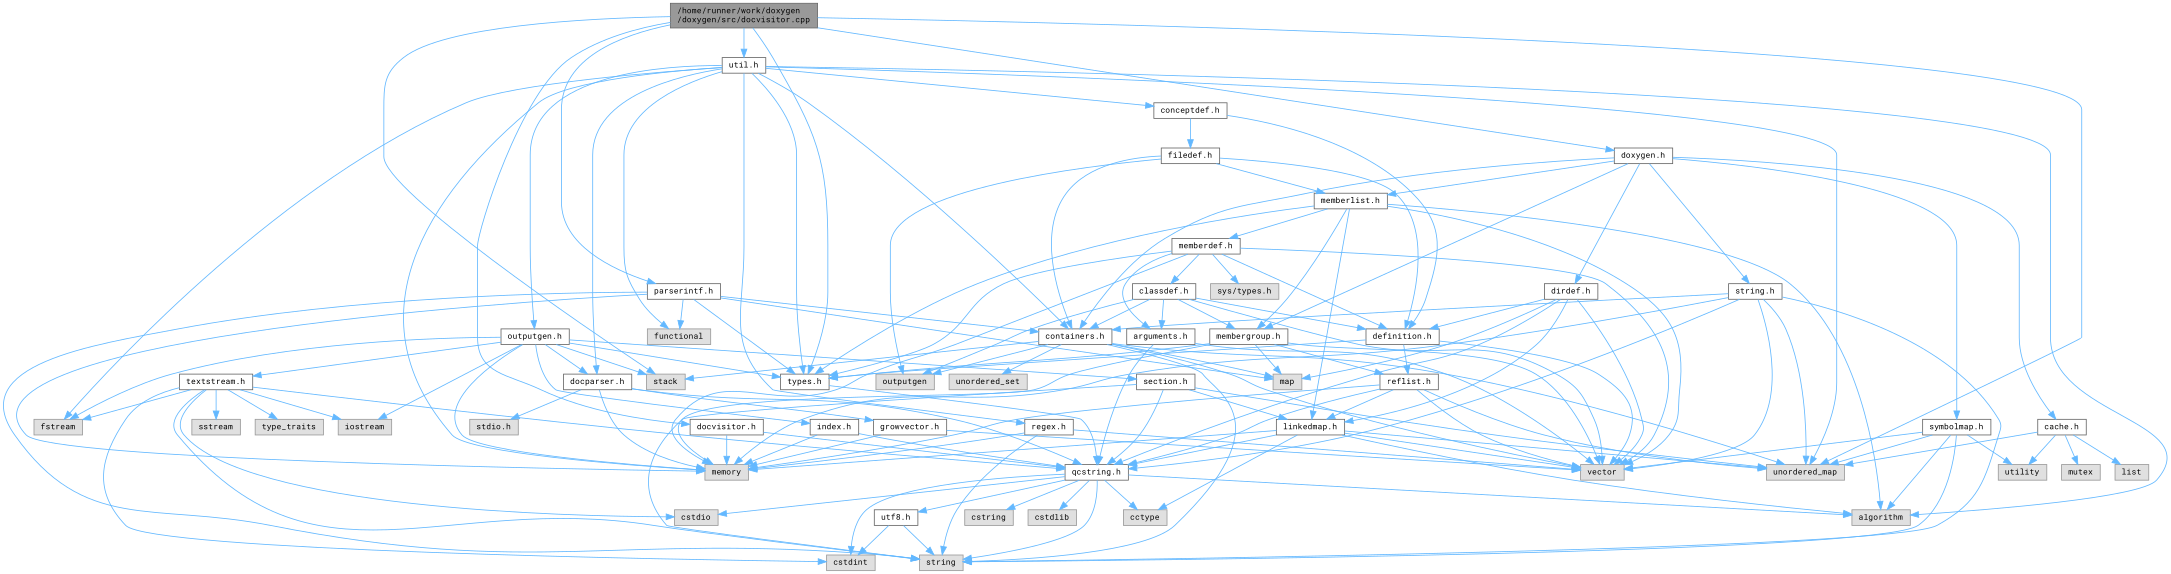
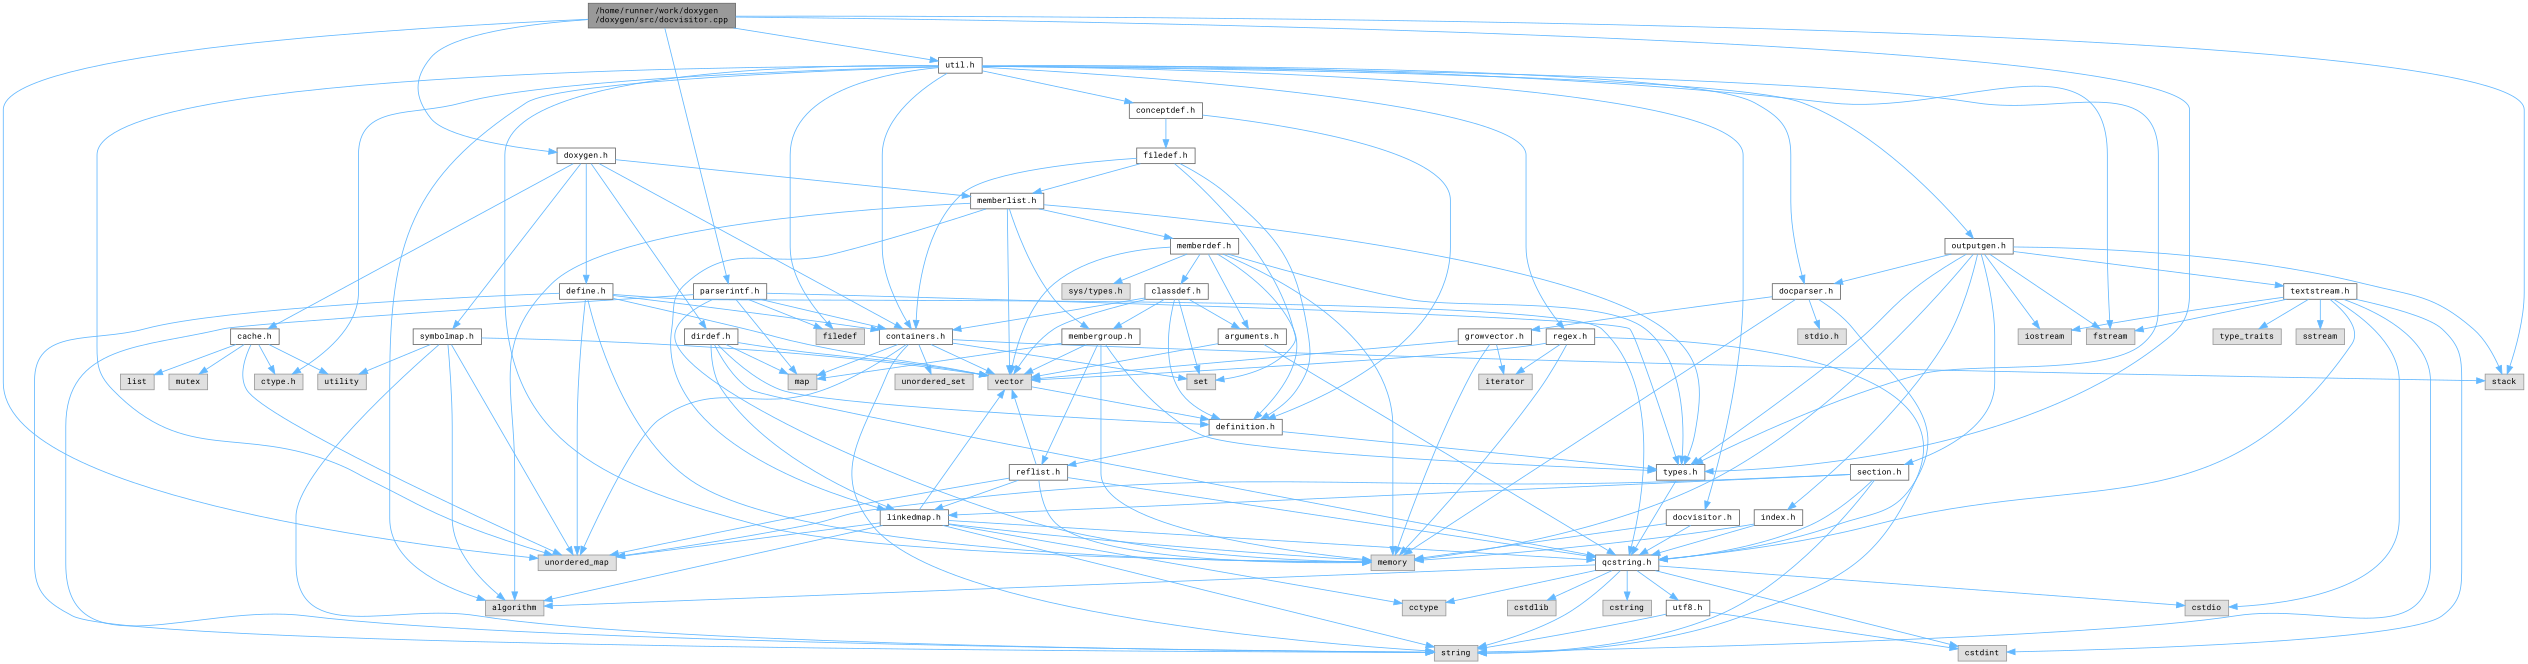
edge "/home/runner/work/doxygen /doxygen/src/docvisitor.cpp" -> "docvisitor.h": now "util.h" -> "docvisitor.h"
edge "doxygen.h" -> "membergroup.h": removed
node "string.h": label "string.h" -> "define.h"
node "functional": label "functional" -> "filedef"
edge "definition.h" -> "vector": reversed
node "ctype.h": added
node "outputgen": label "outputgen" -> "set"
node "iterator": added
edge "linkedmap.h" -> "string": added
